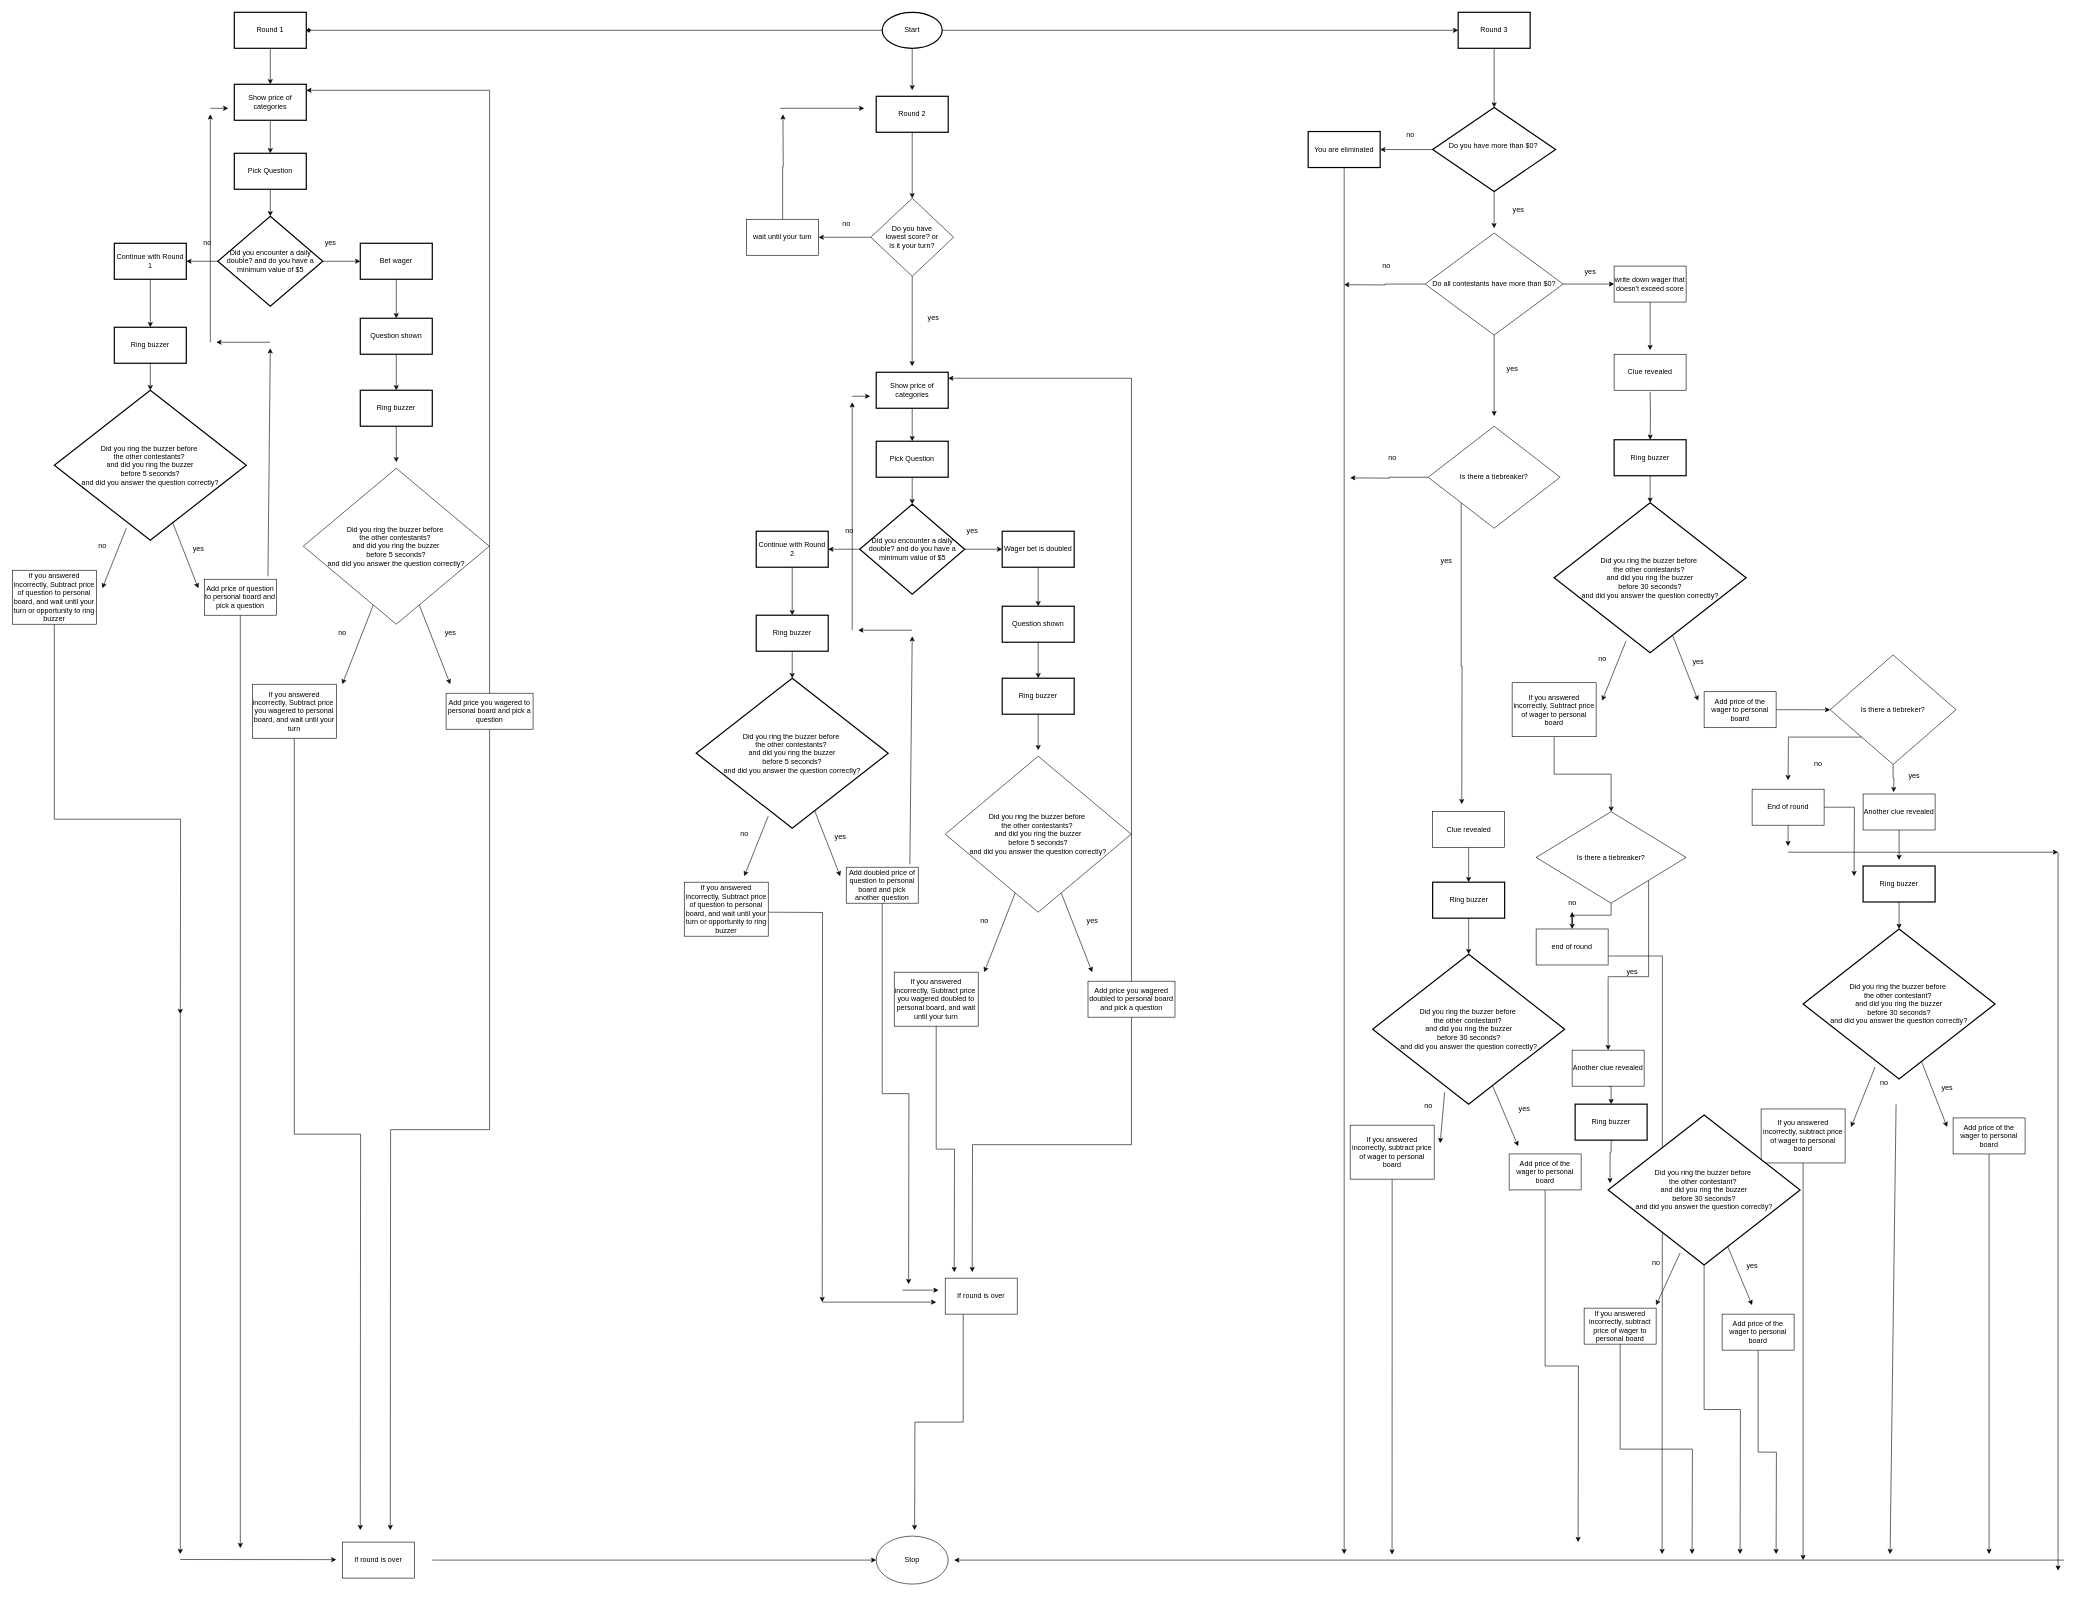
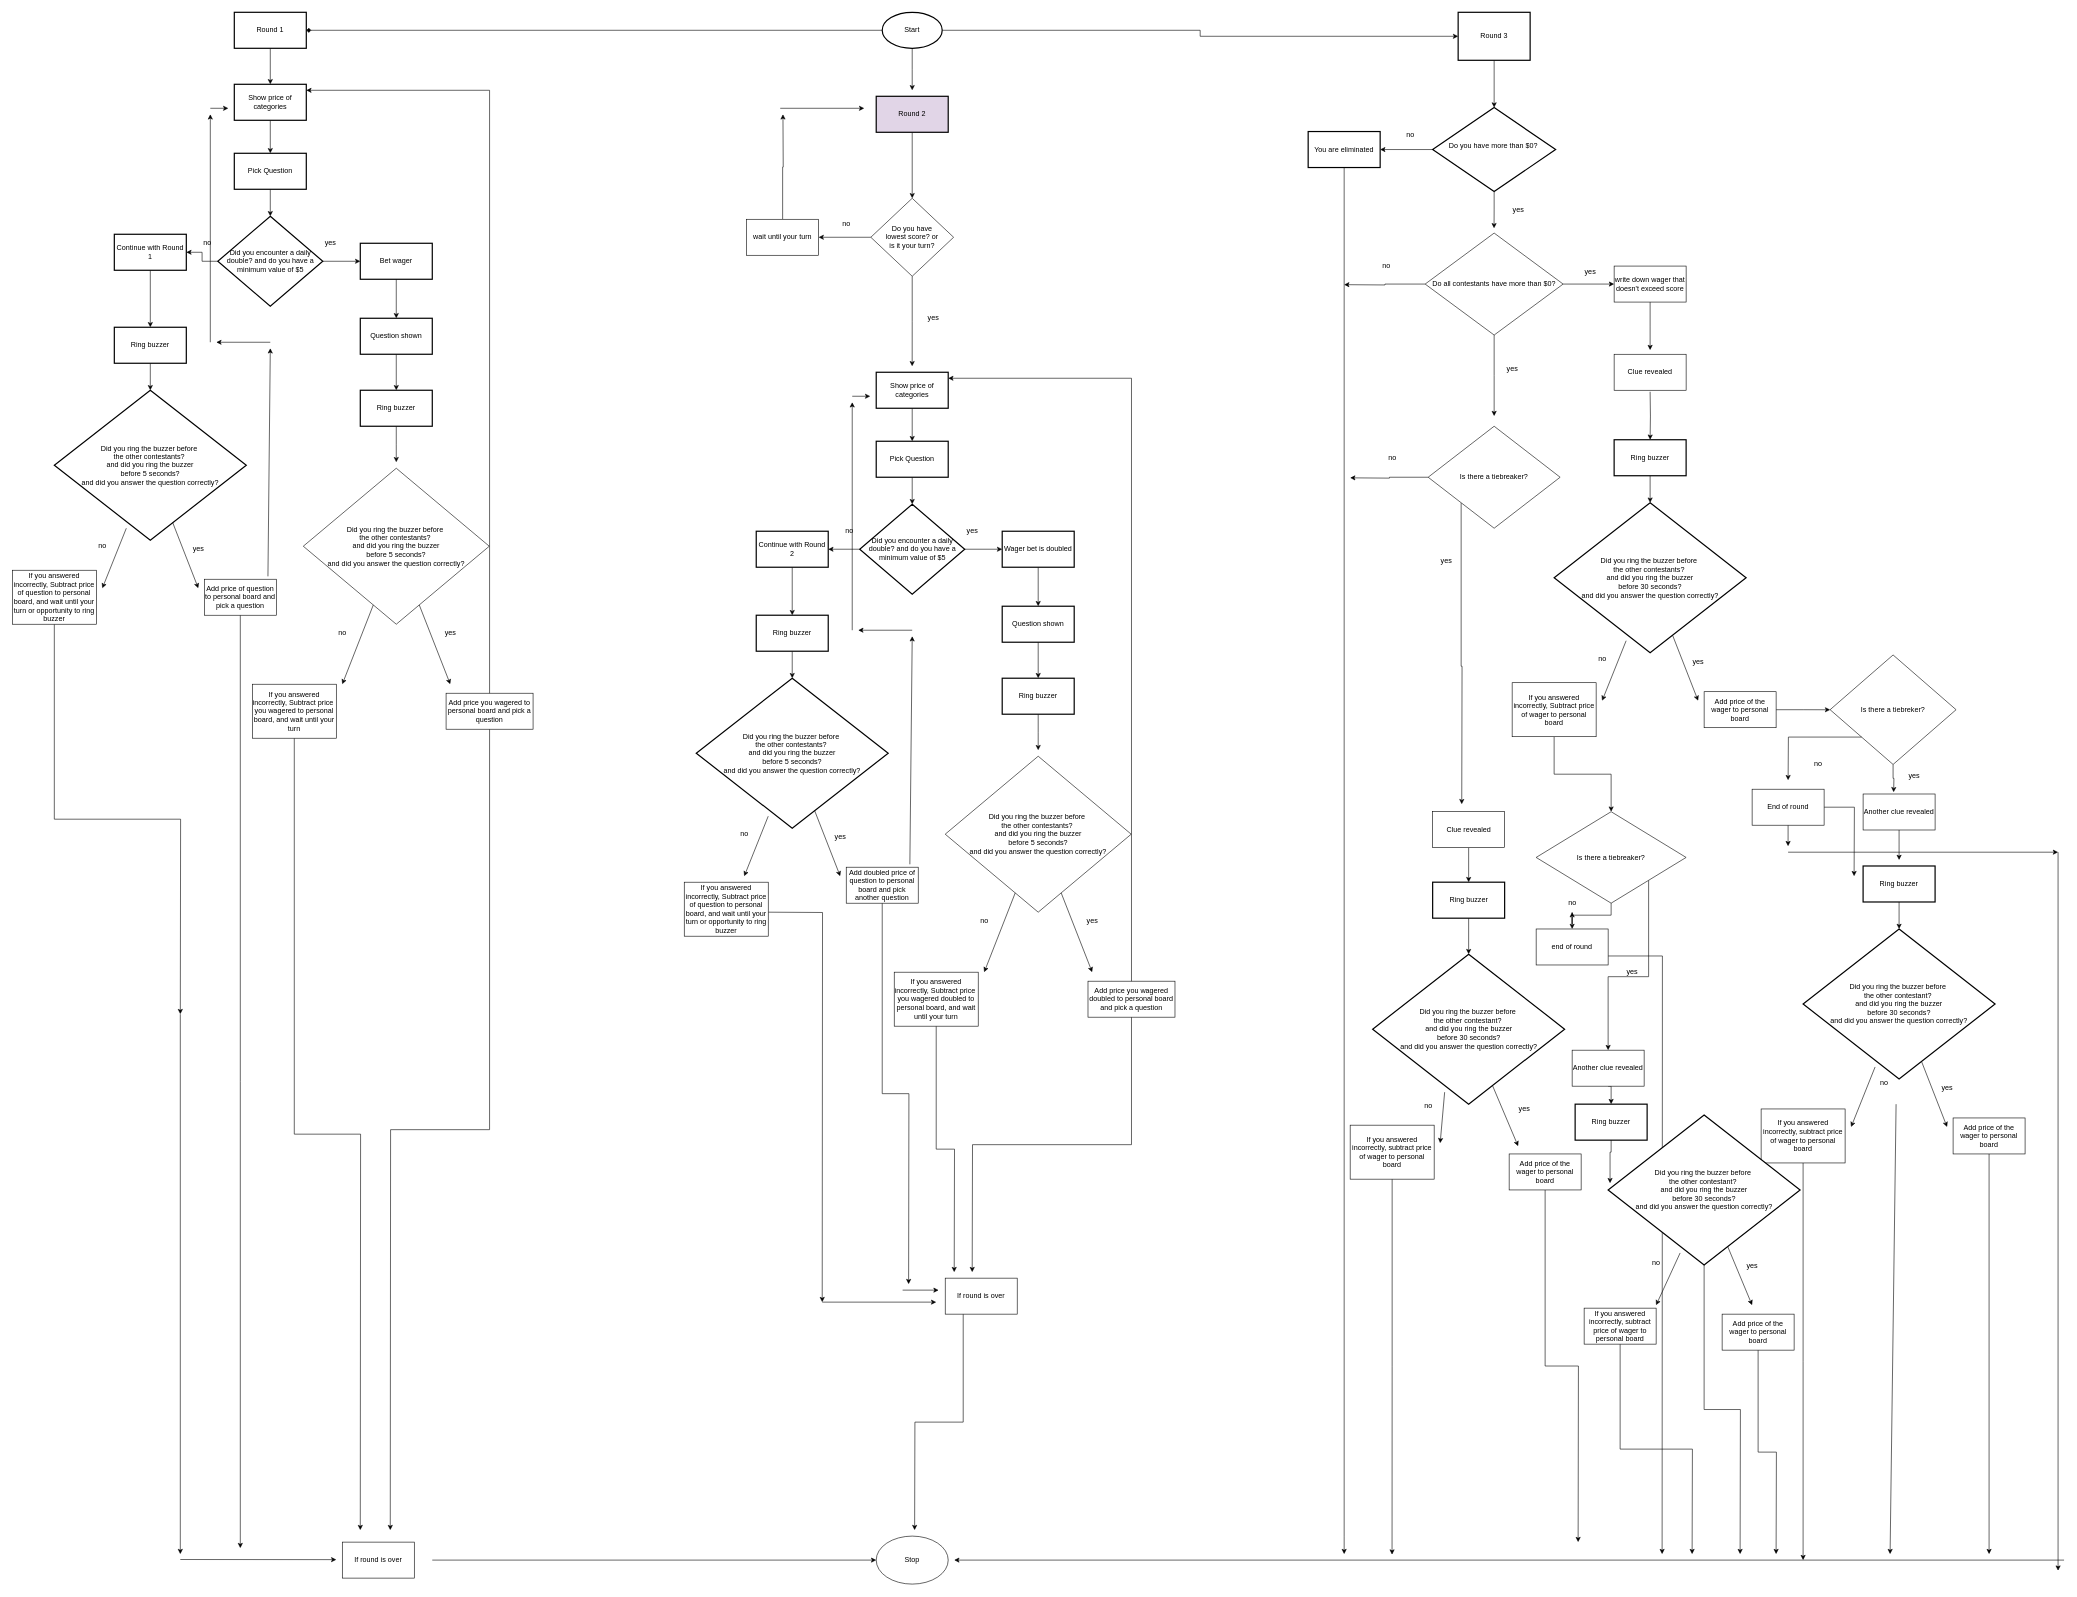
node "Round 3": size 72x36 -> 72x48
node "Round 2": fillcolor #ffffff -> #e1d5e7
node "Continue with Round 1": moved (150, 261) -> (150, 252)
